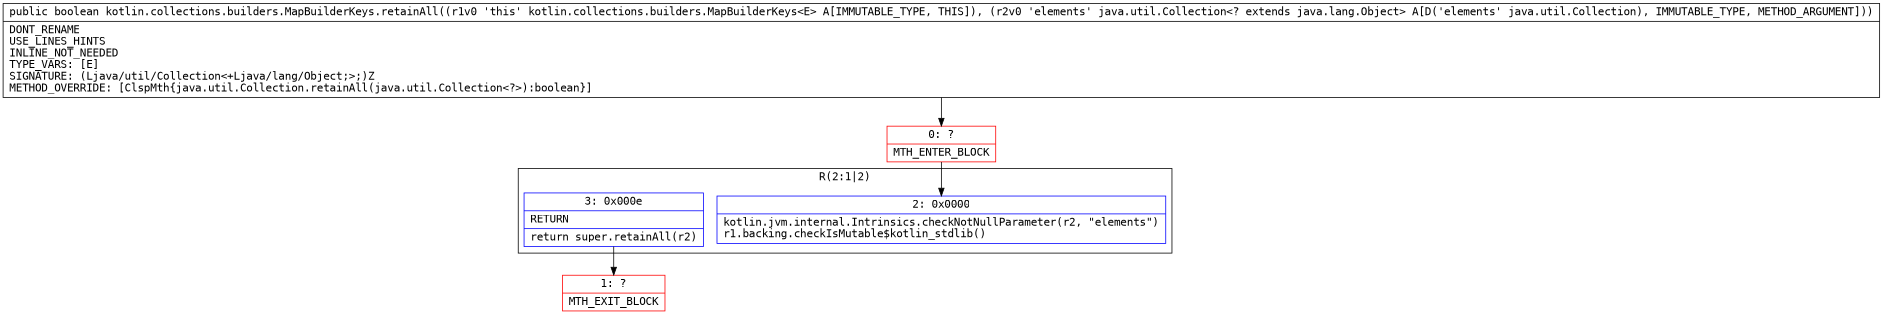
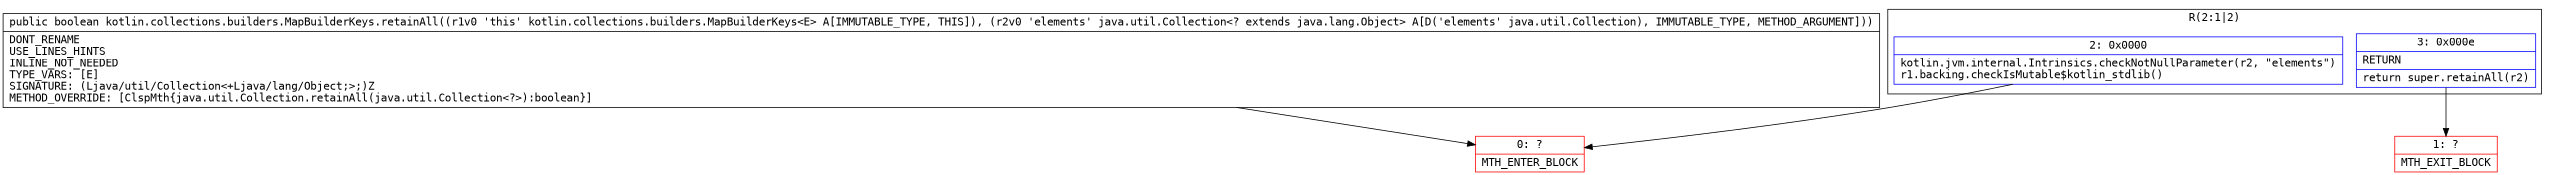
edge "0: ?" -> "2: 0x0000": reversed
